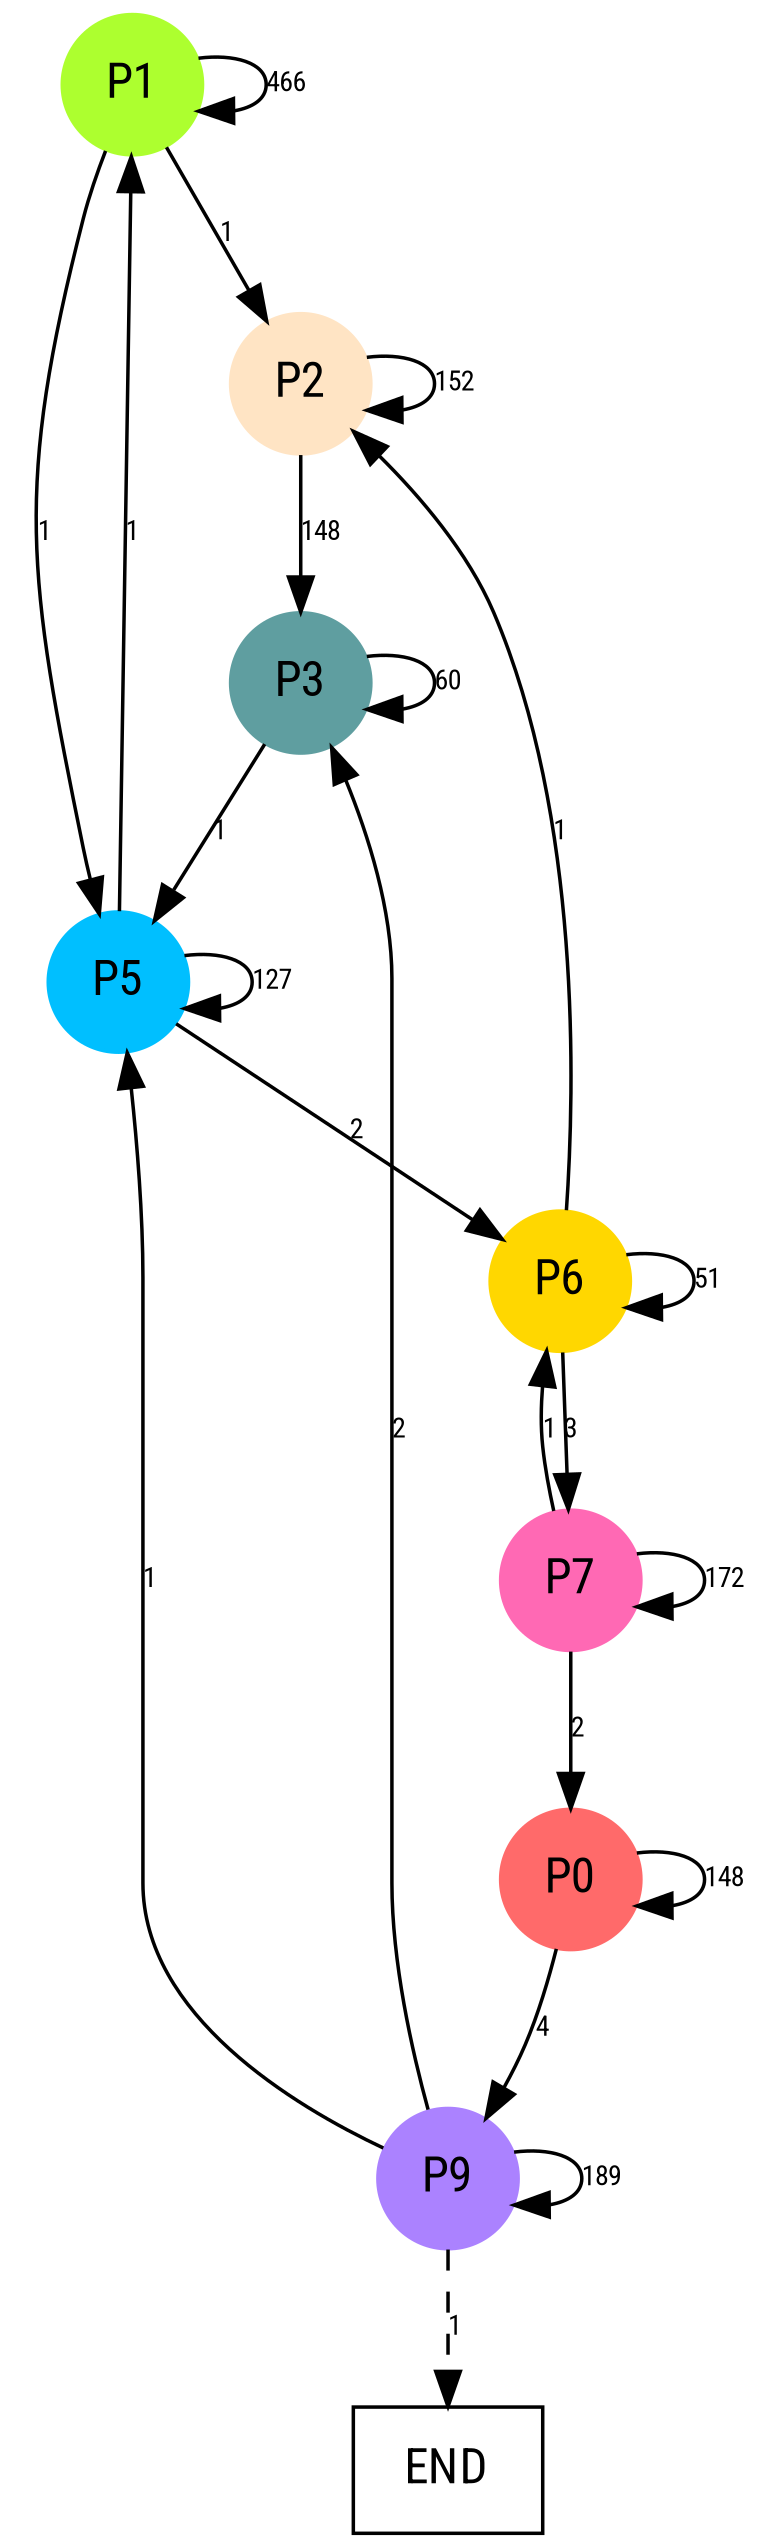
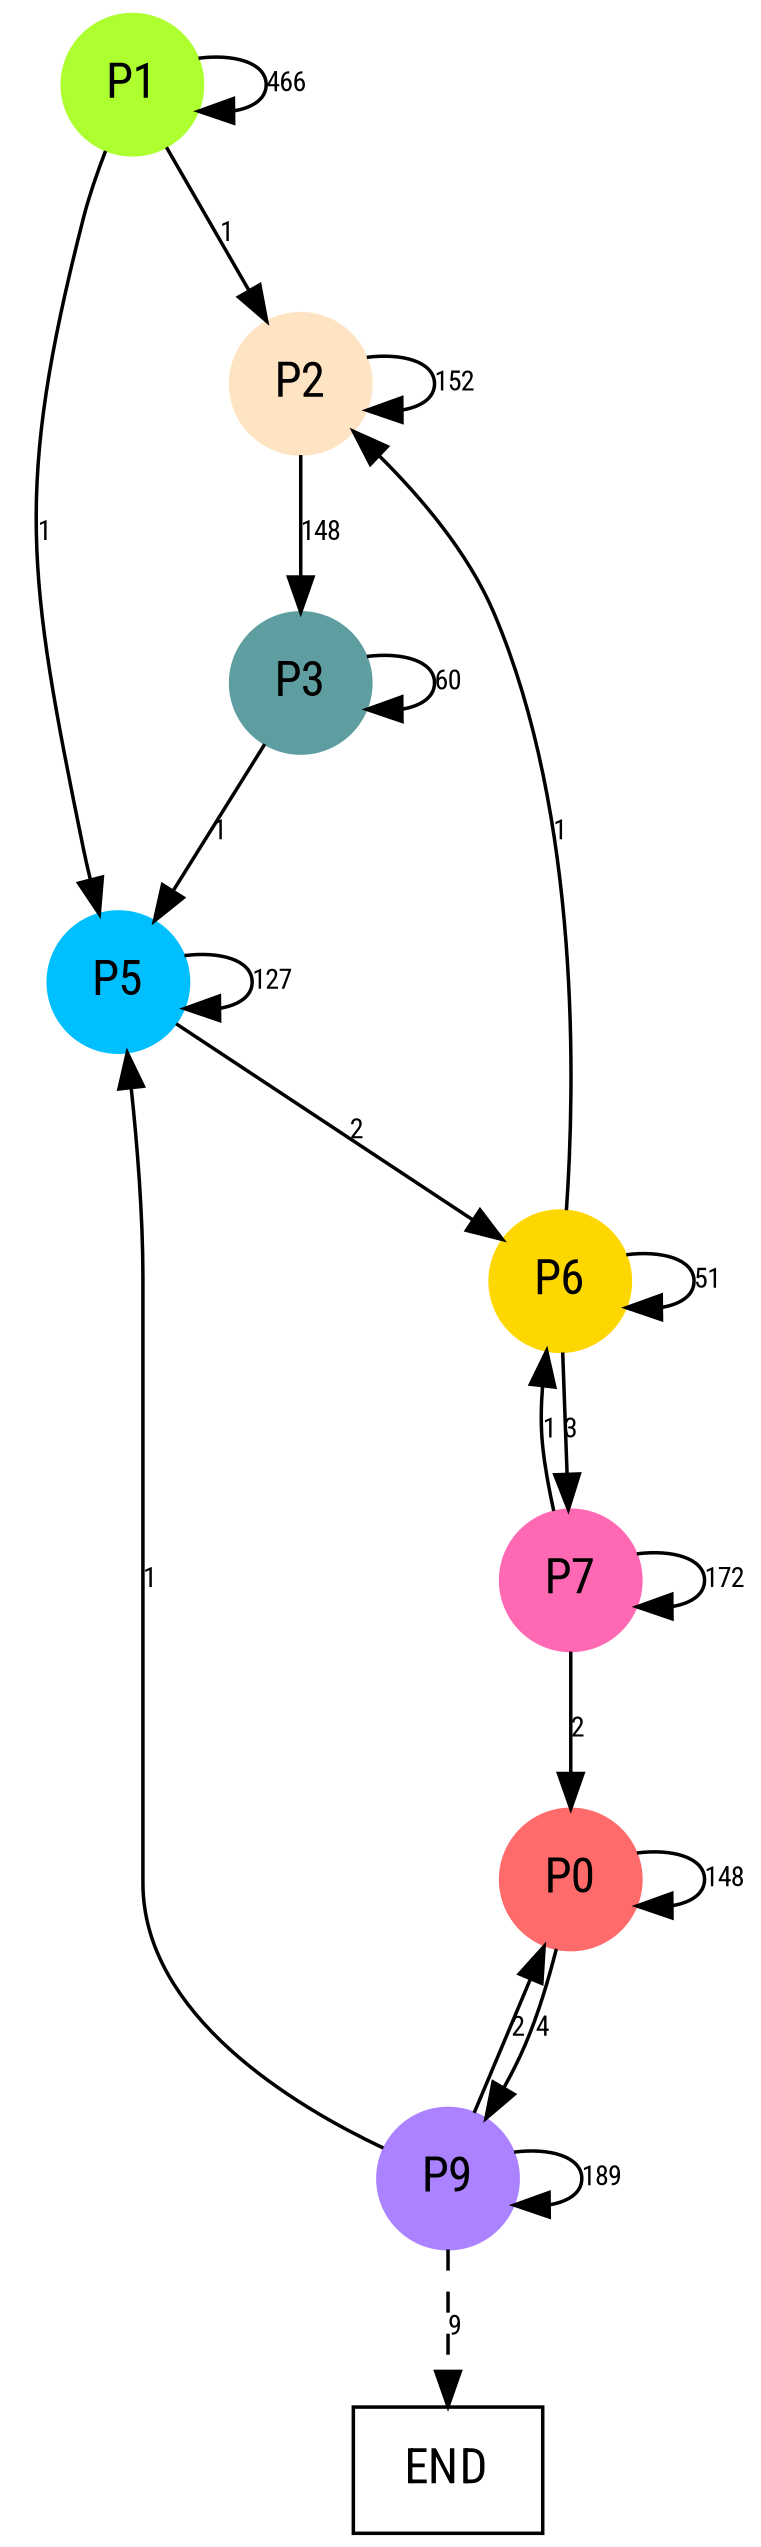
edge "P5" -> "P1": removed, label "1"
edge "P9" -> "P3": now "P9" -> "P0"
edge "P9" -> "END": label "1" -> "9"
